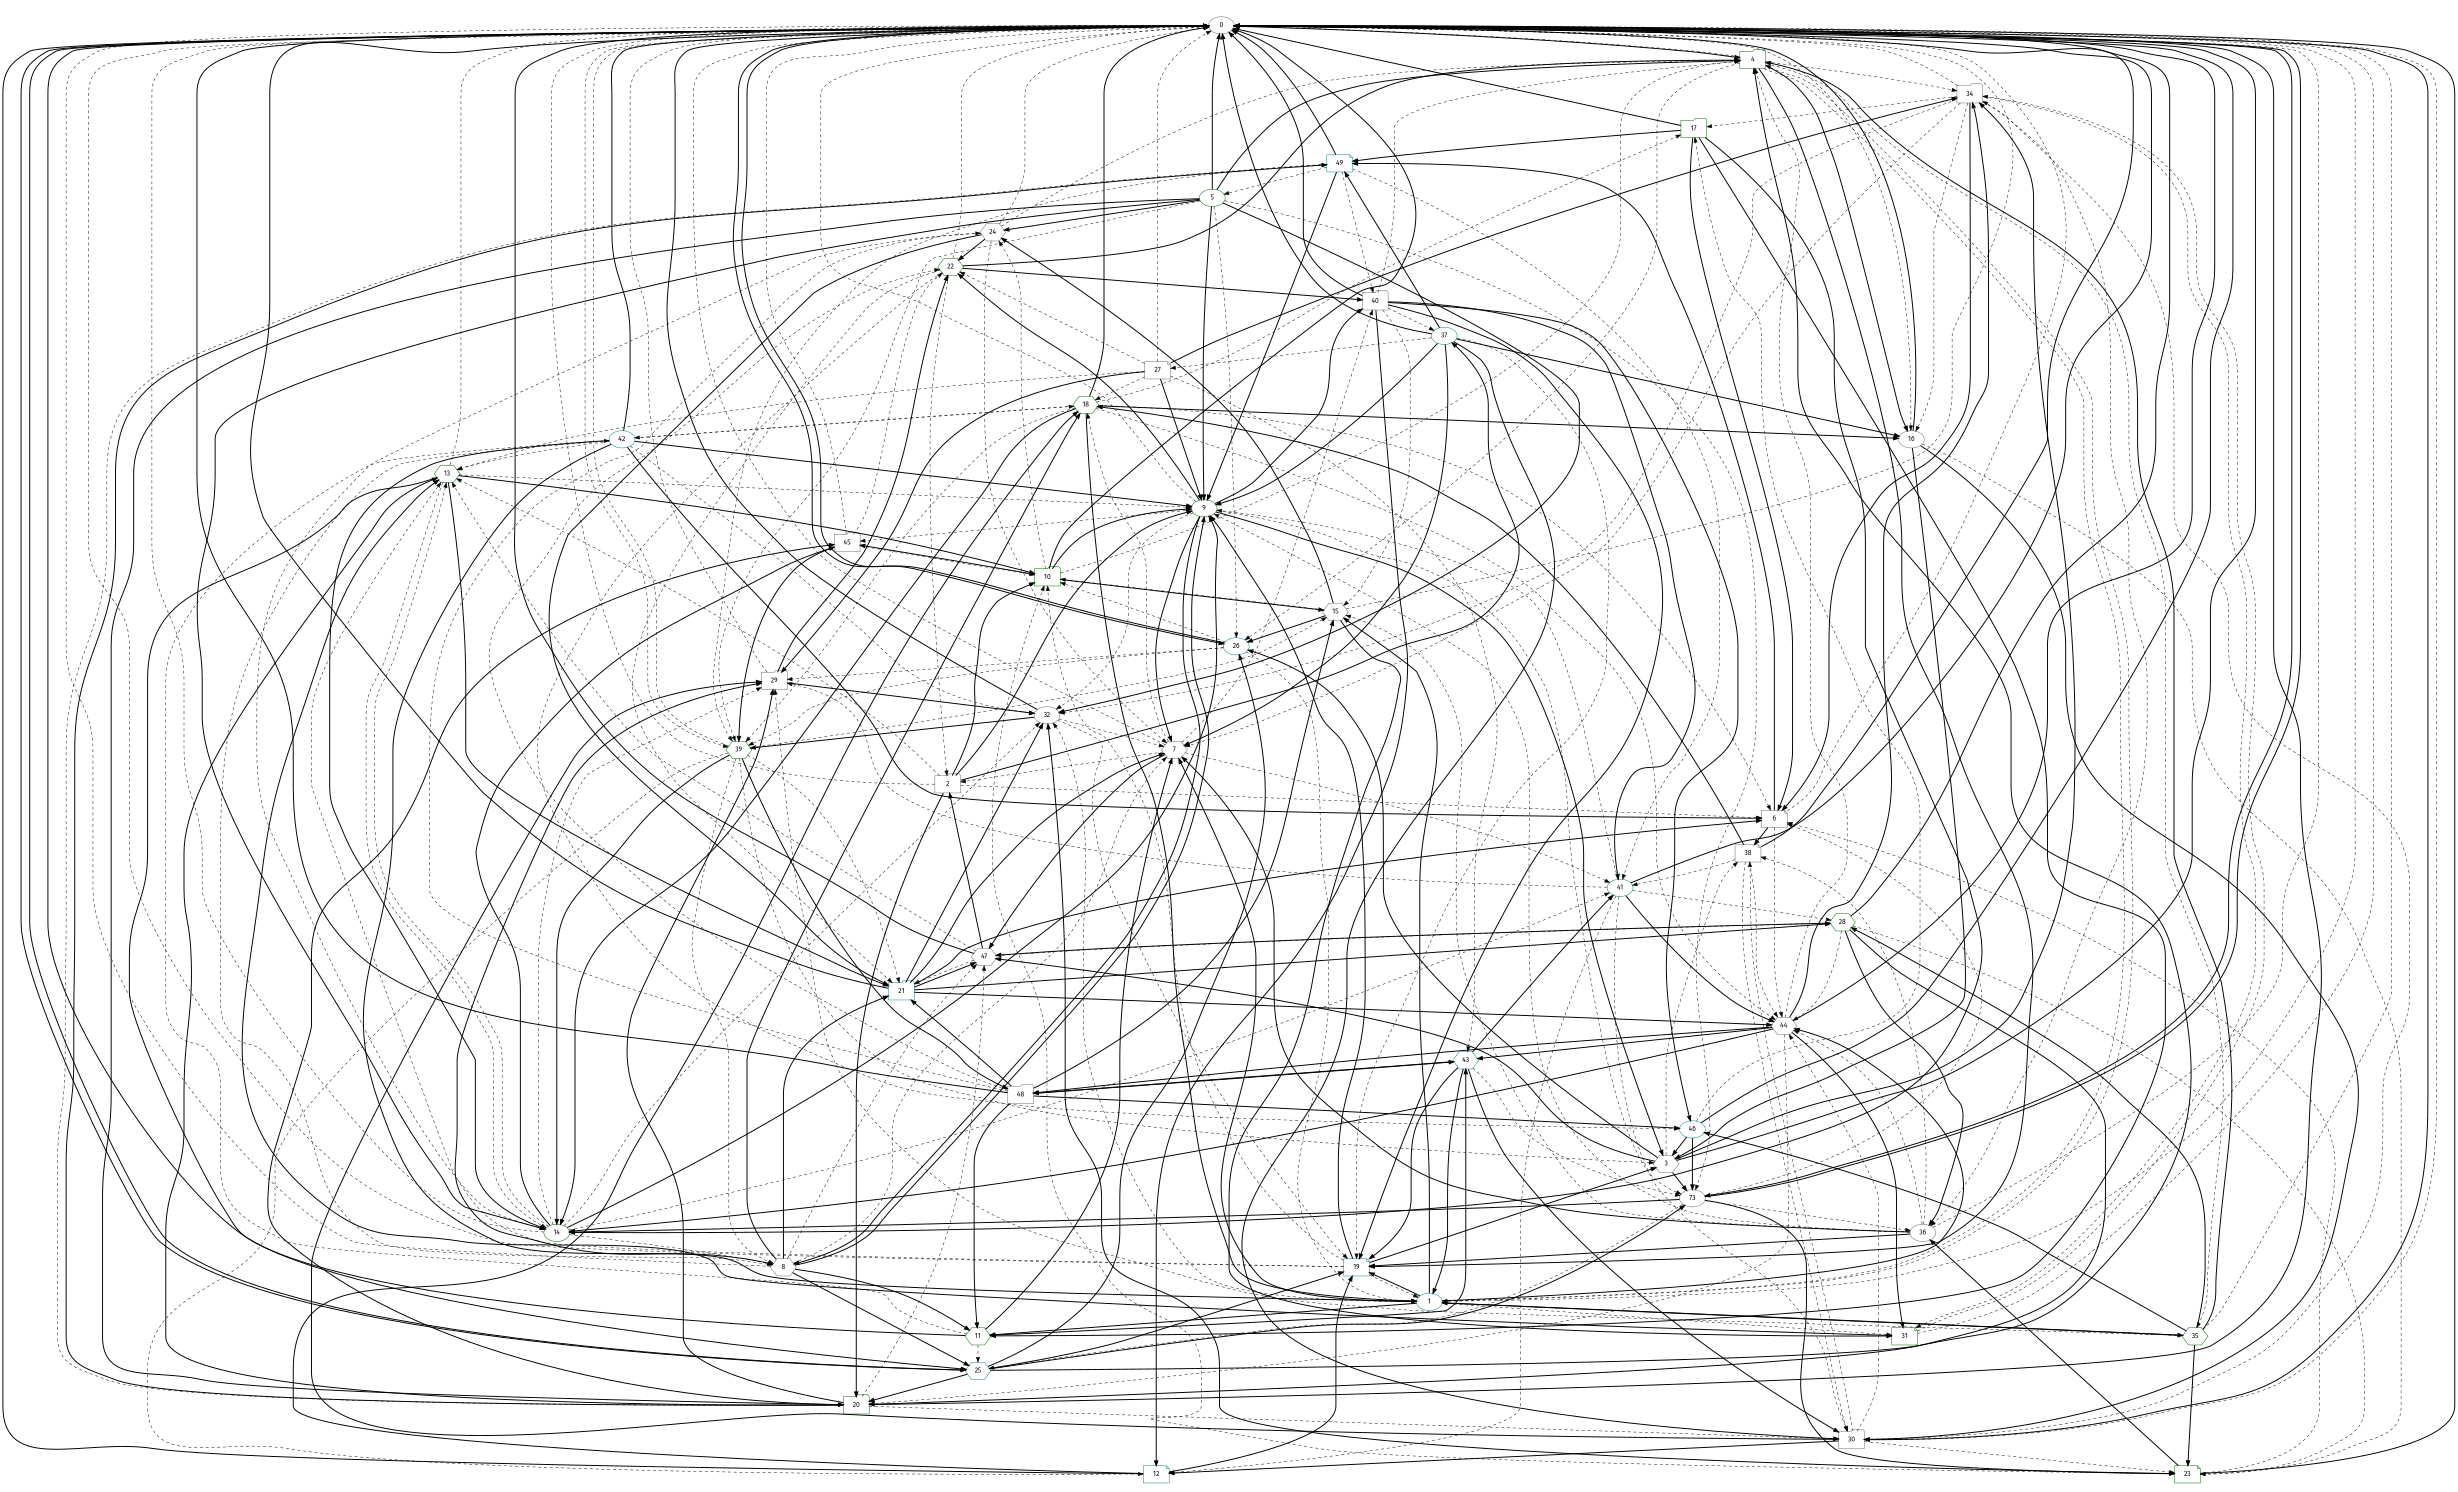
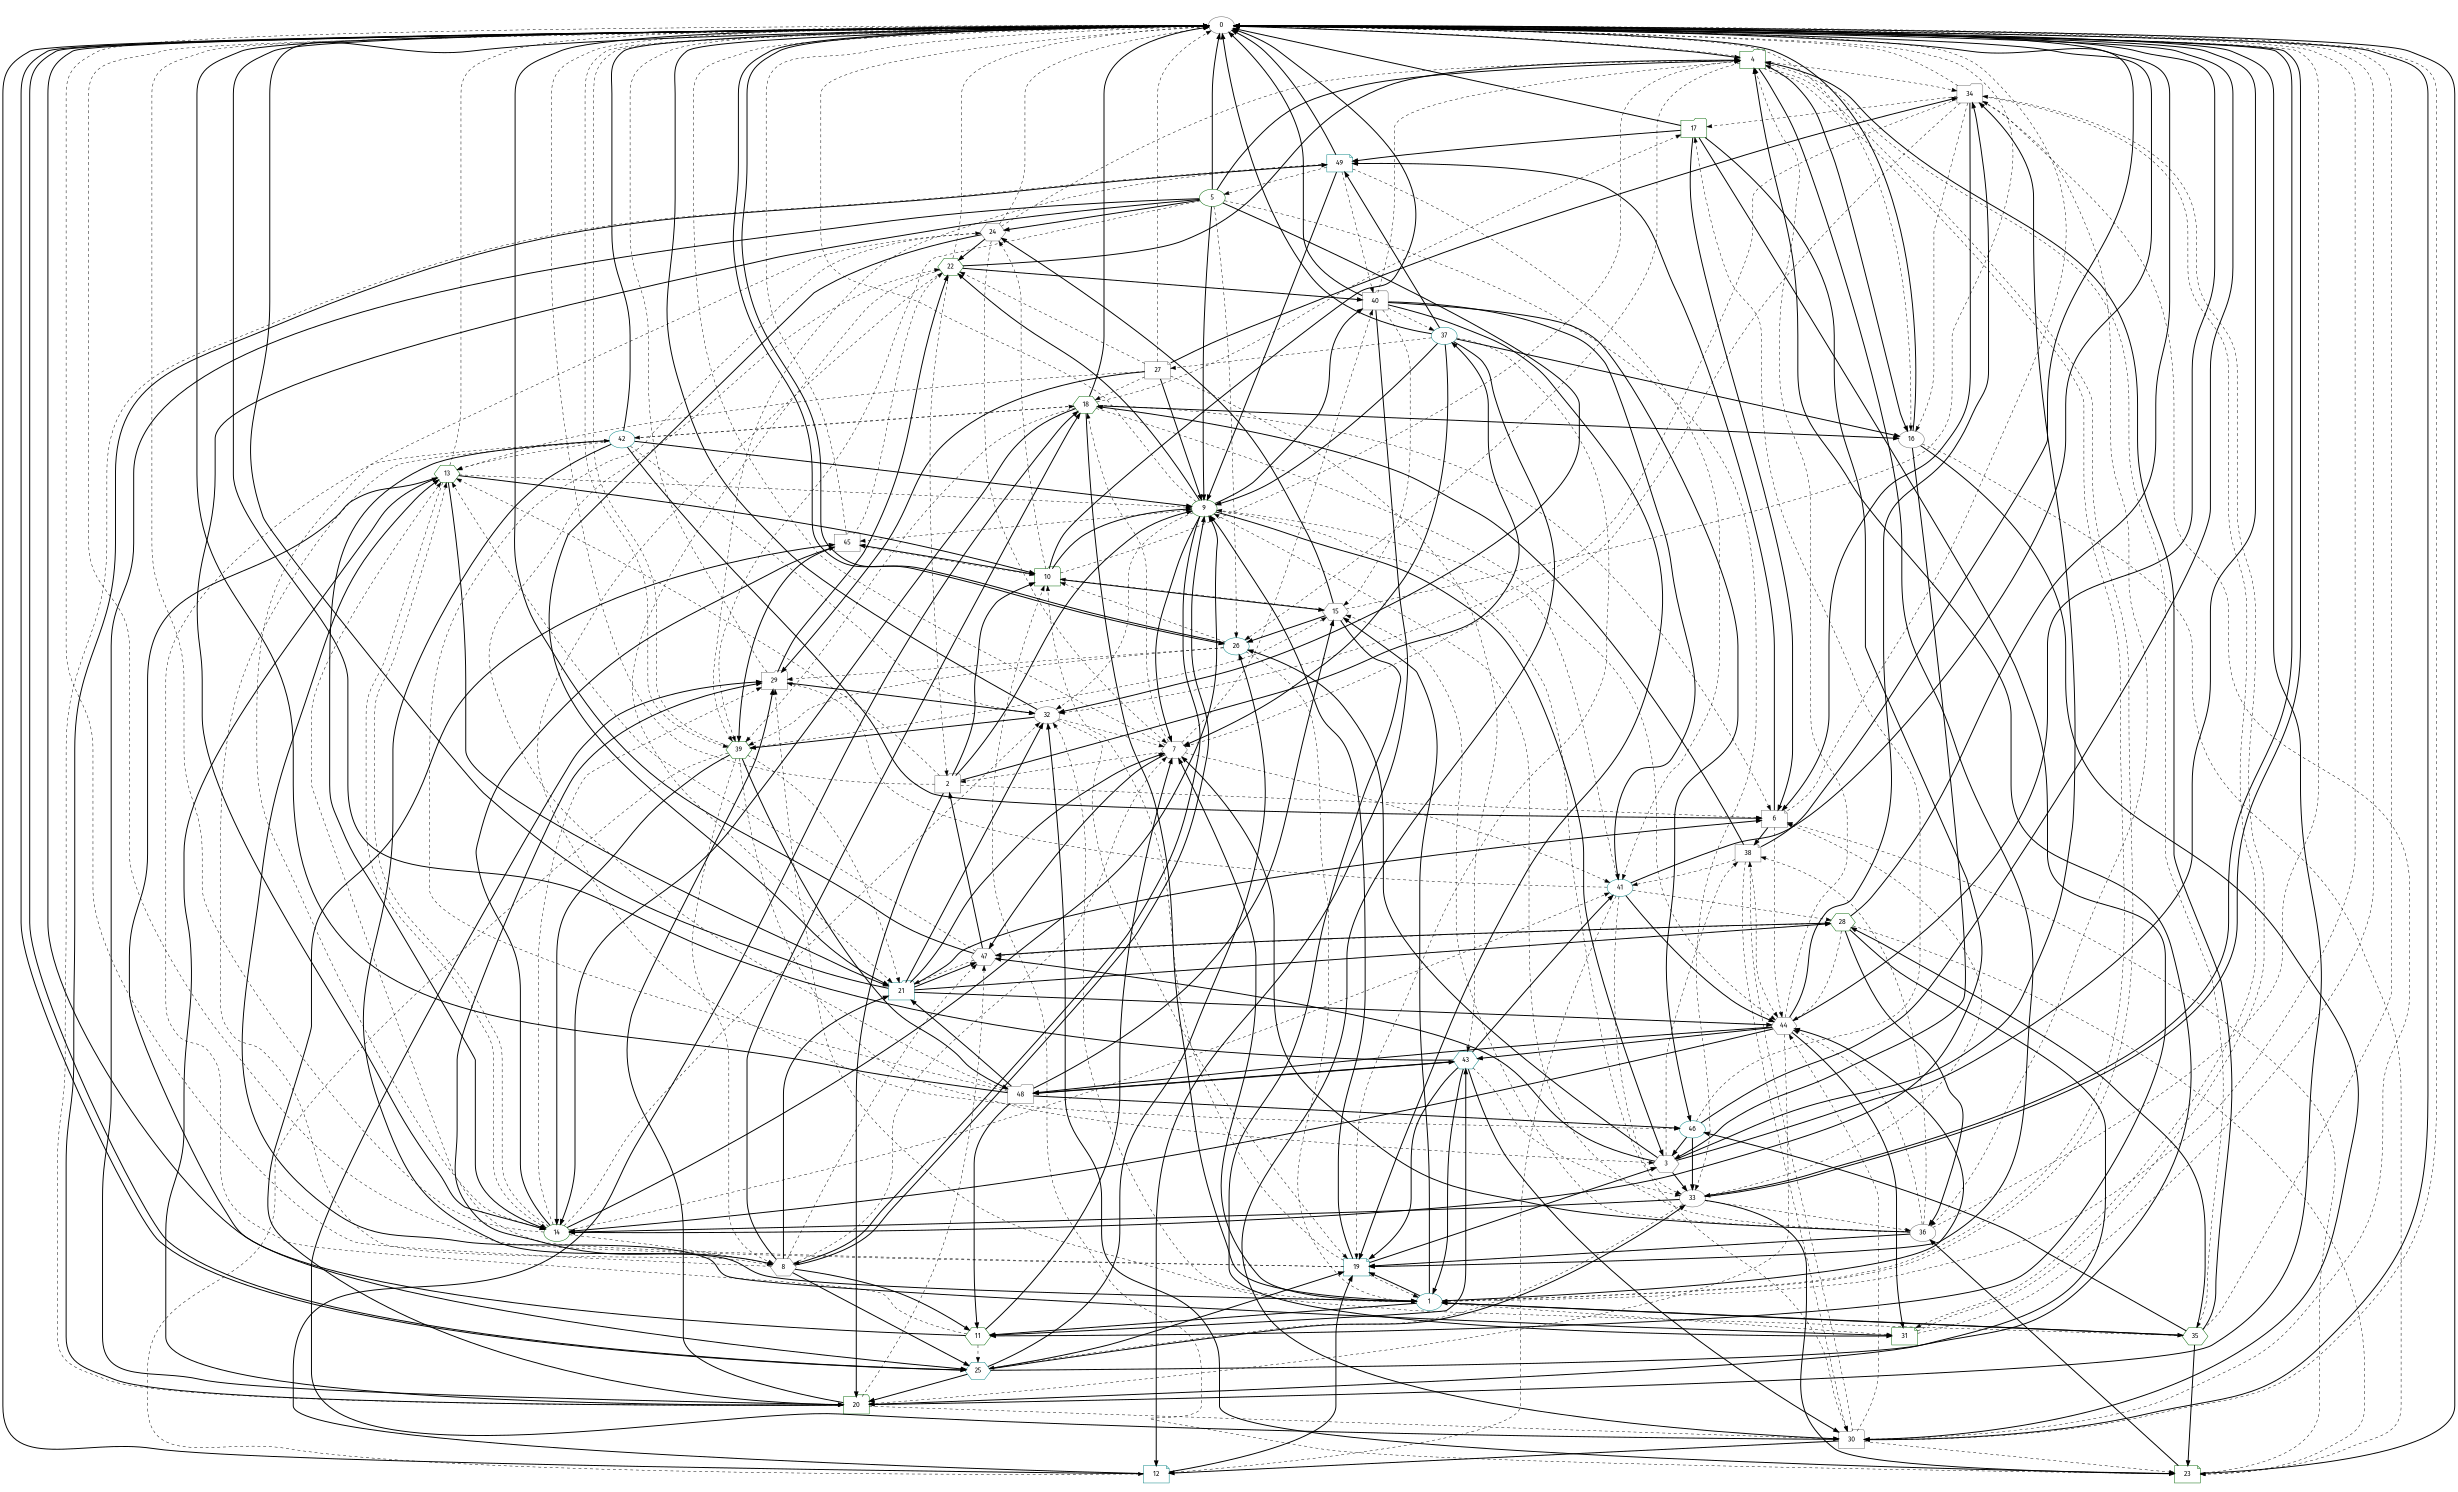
edge "43" -> "0": added
node "73": label "73" -> "33"
